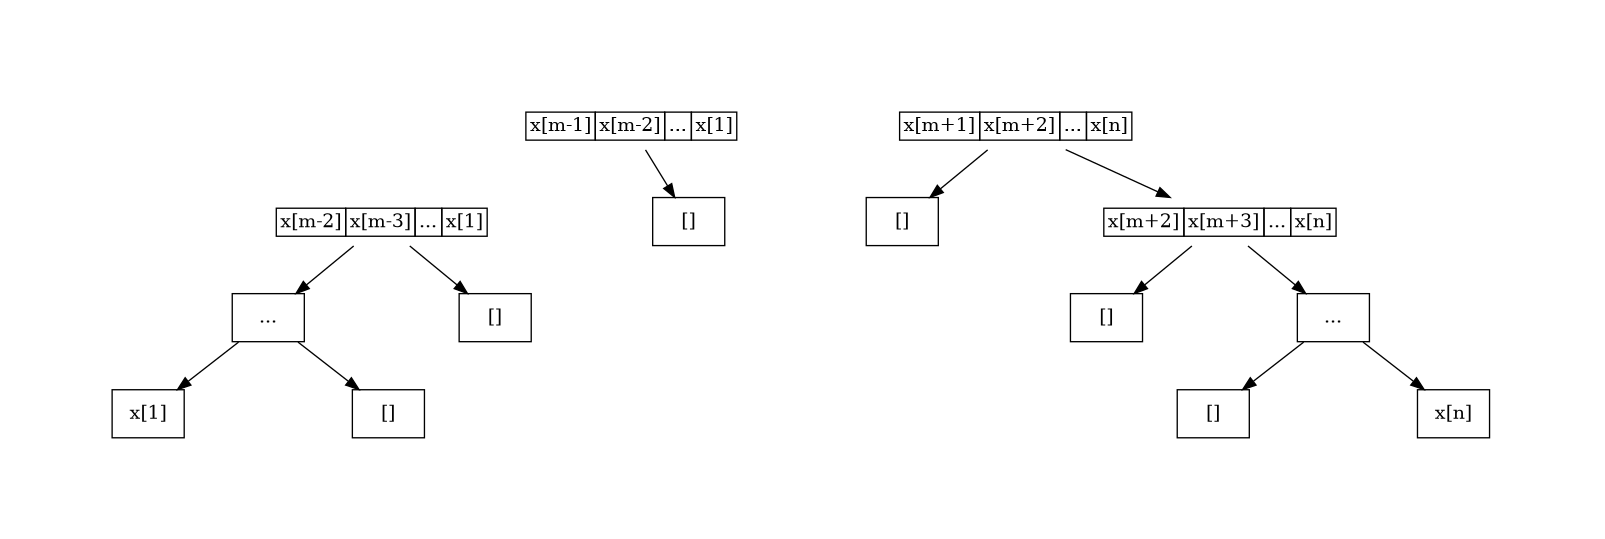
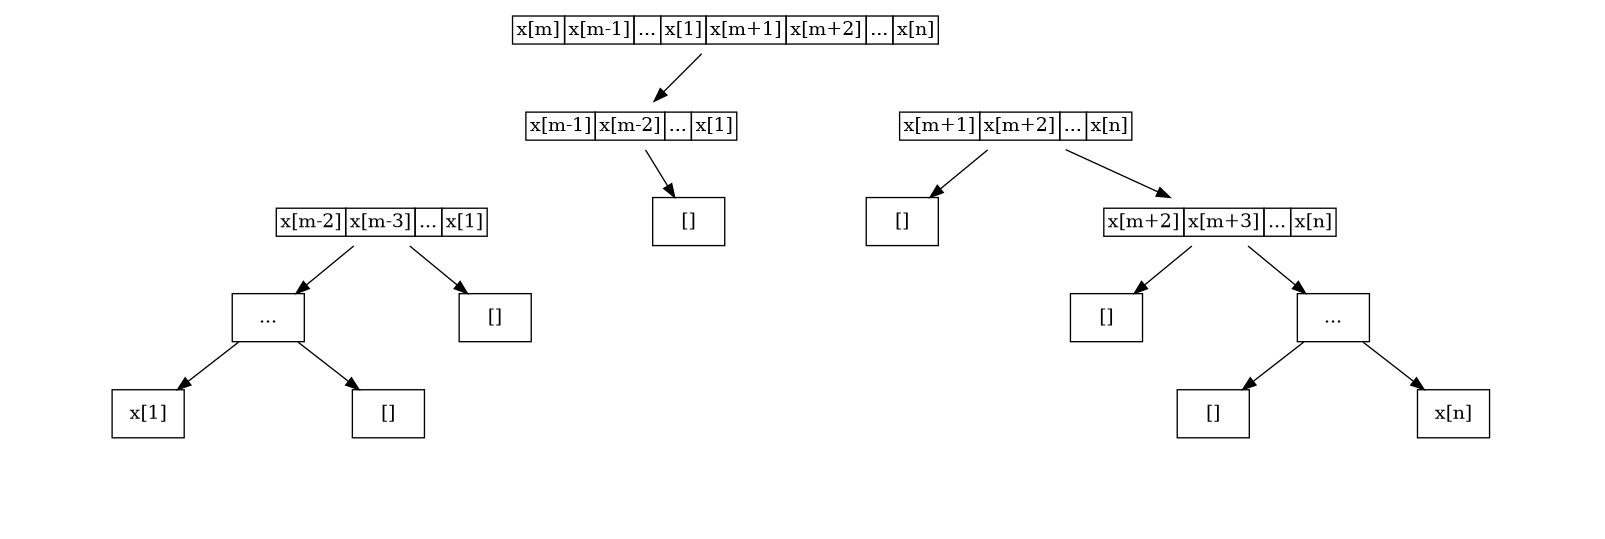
node "x[m]": added
